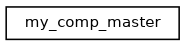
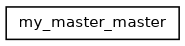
node "my_comp_master": label "my_comp_master" -> "my_master_master"
